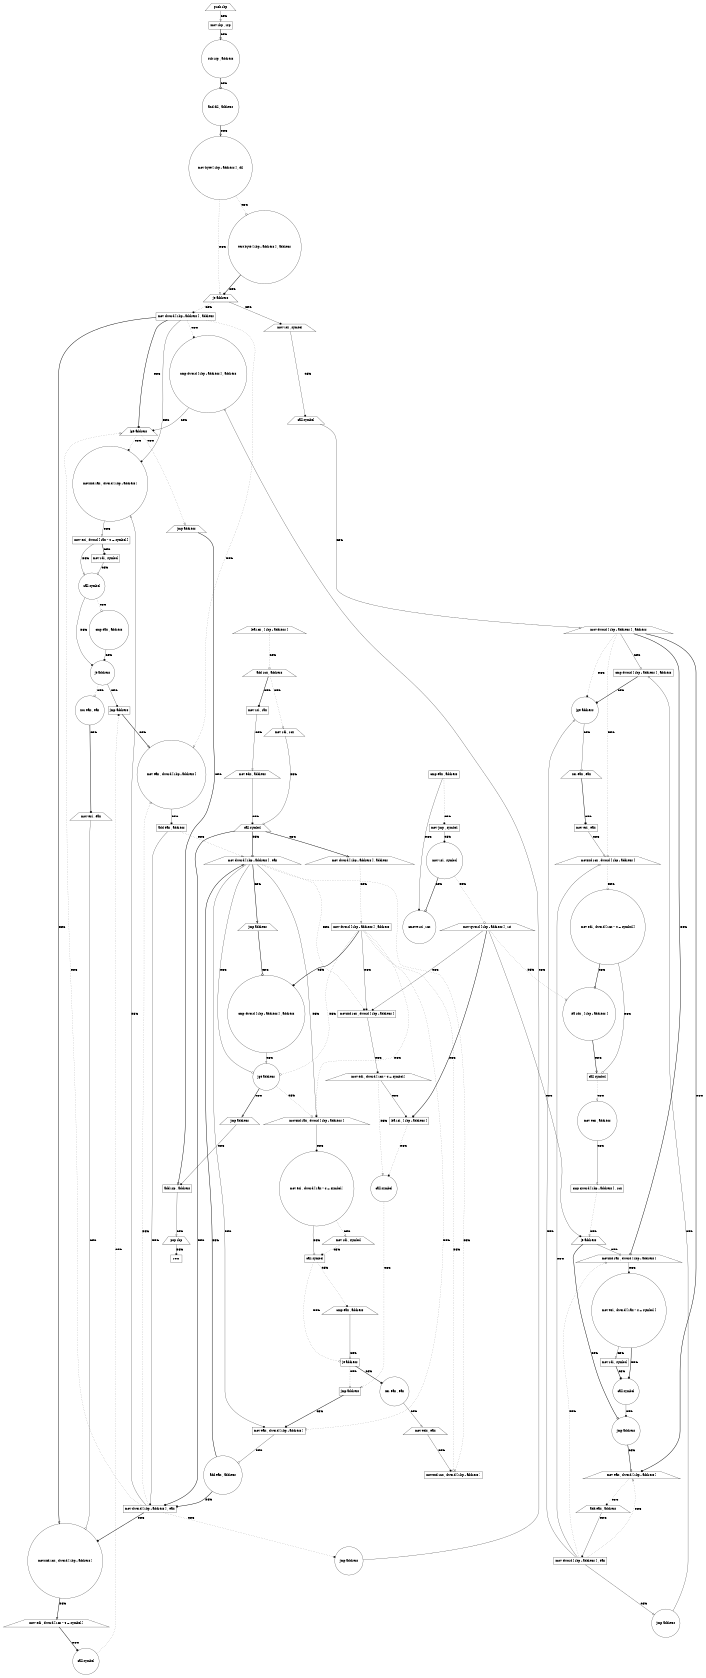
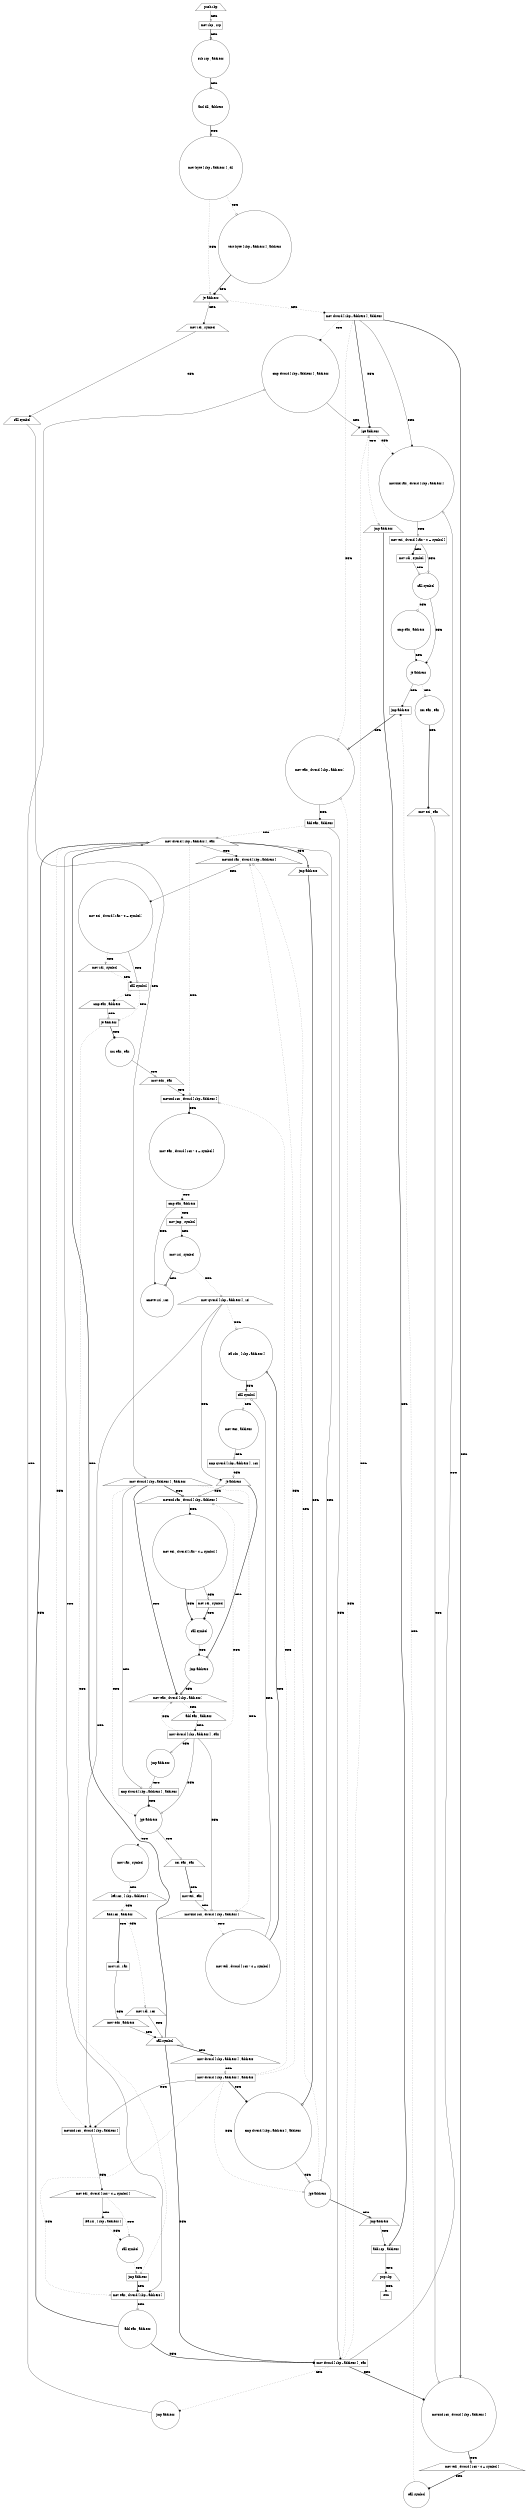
edge "mov qword [ rbp - address ] , rsi" -> "lea rsi , [ rbp - address ]": removed, label "DFG"
node "mov eax , dword [ rcx * 4 + symbol ]": added
edge "add rsp , address" -> "pop rbp": arrowhead onormal -> dot
node "mov rax , symbol": added
